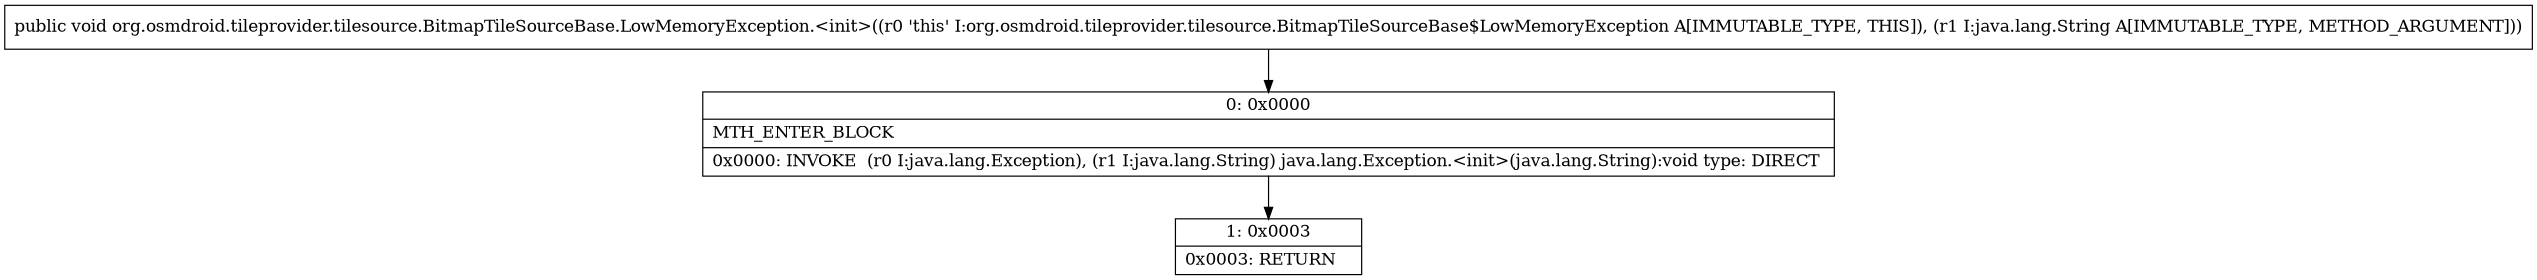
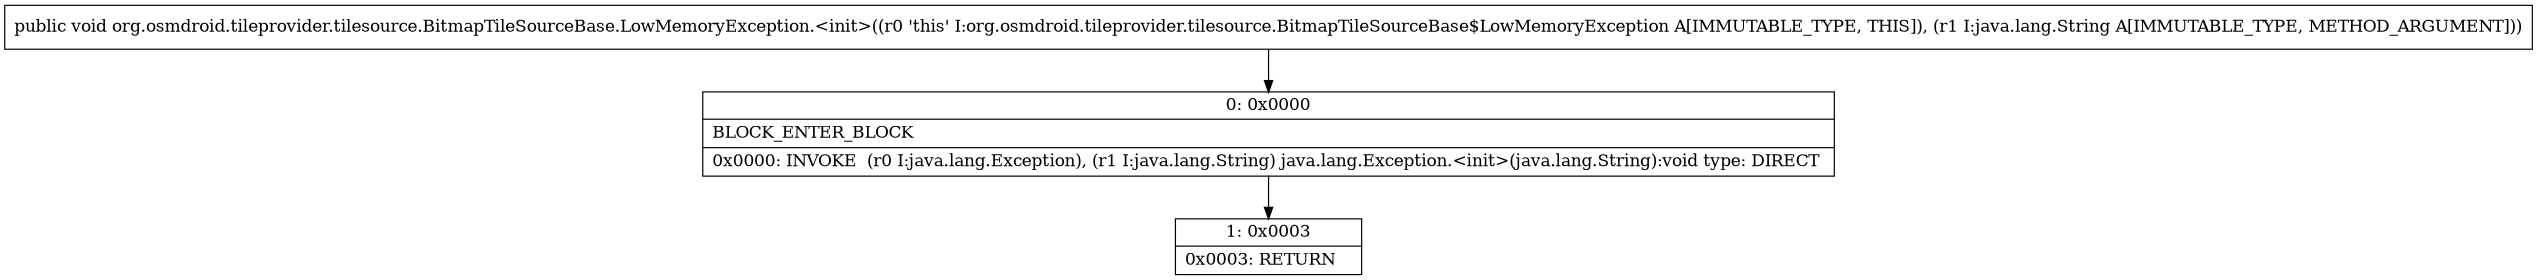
node "0: 0x0000": text "MTH_ENTER_BLOCK" -> "BLOCK_ENTER_BLOCK"
